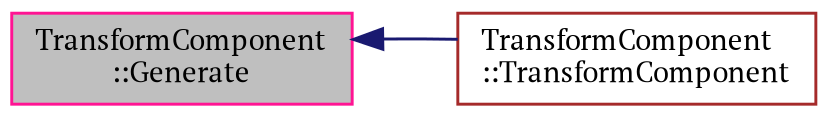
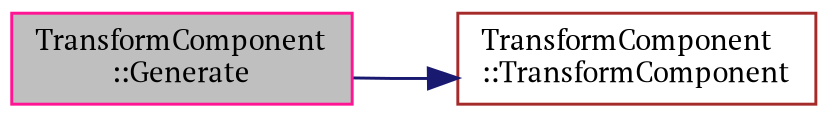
edge "TransformComponent ::TransformComponent" -> "TransformComponent ::Generate": reversed
